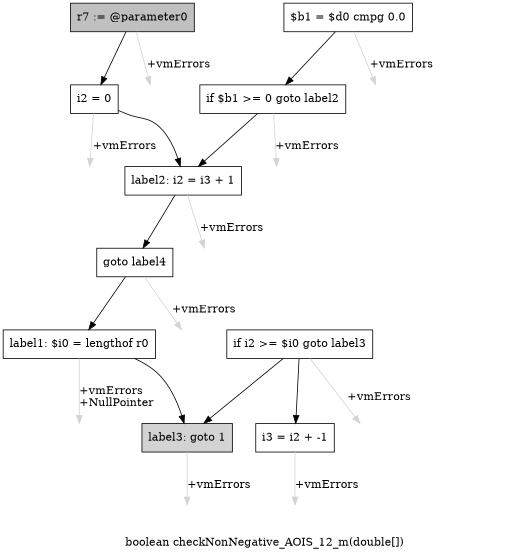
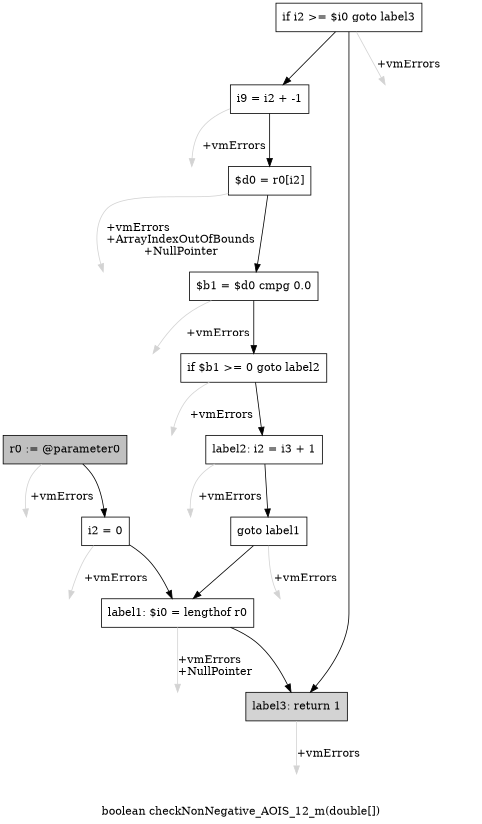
node "r7 := @parameter0": label "r7 := @parameter0" -> "r0 := @parameter0"
edge "i2 = 0" -> "label2: i2 = i3 + 1": now "i2 = 0" -> "label1: $i0 = lengthof r0"
node "$d0 = r0[i2]": added
node "goto label4": label "goto label4" -> "goto label1"
node "label3: goto 1": label "label3: goto 1" -> "label3: return 1"
node "i3 = i2 + -1": label "i3 = i2 + -1" -> "i9 = i2 + -1"
